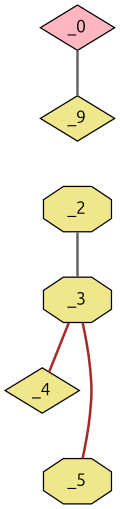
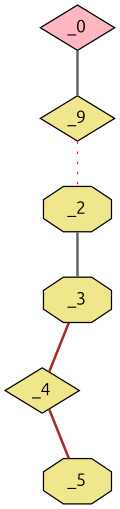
edge "_9" -- "_2": added
edge "_3" -- "_5": now "_4" -- "_5"
